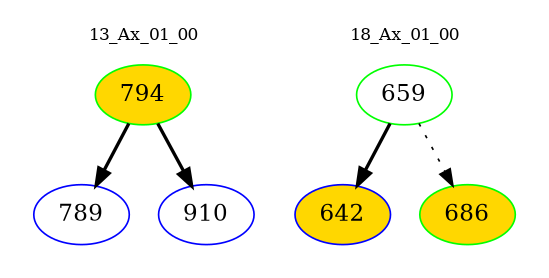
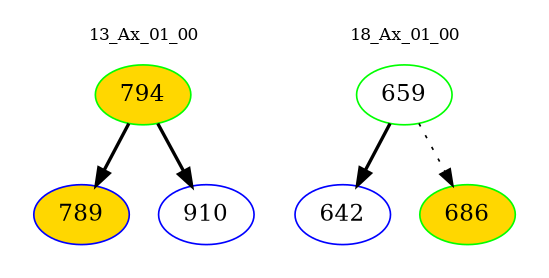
node "789": fillcolor white -> gold
node "642": fillcolor gold -> white
